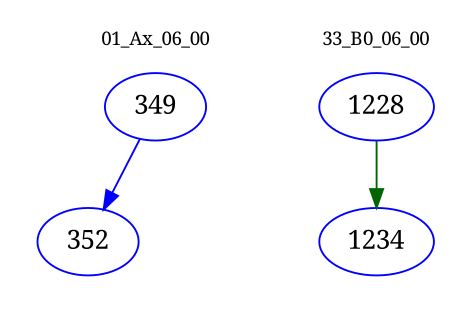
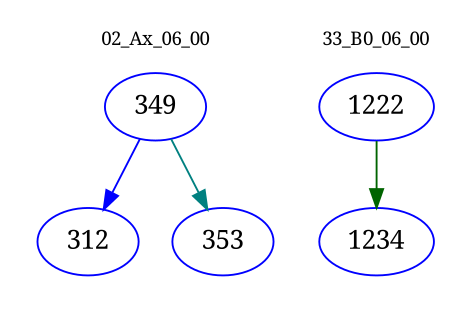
cluster "01_Ax_06_00": label "01_Ax_06_00" -> "02_Ax_06_00"
node "1228": label "1228" -> "1222"
node "352": label "352" -> "312"
node "353": added
